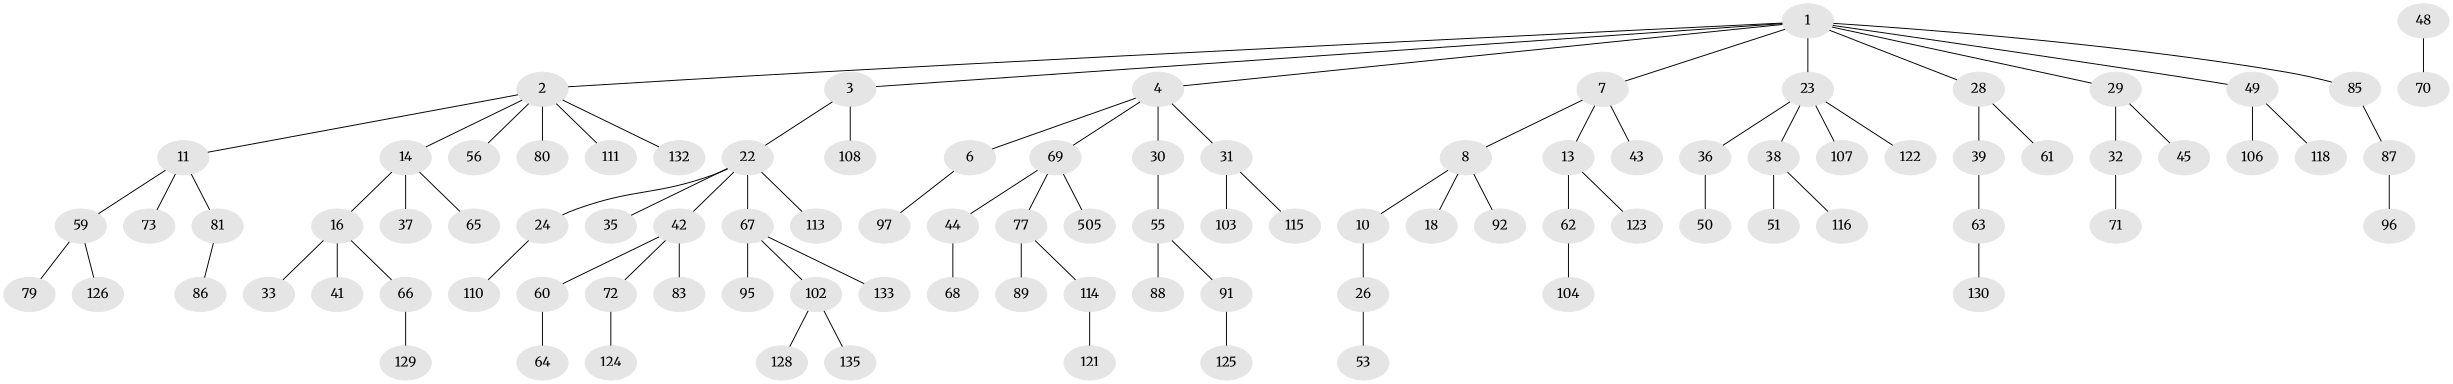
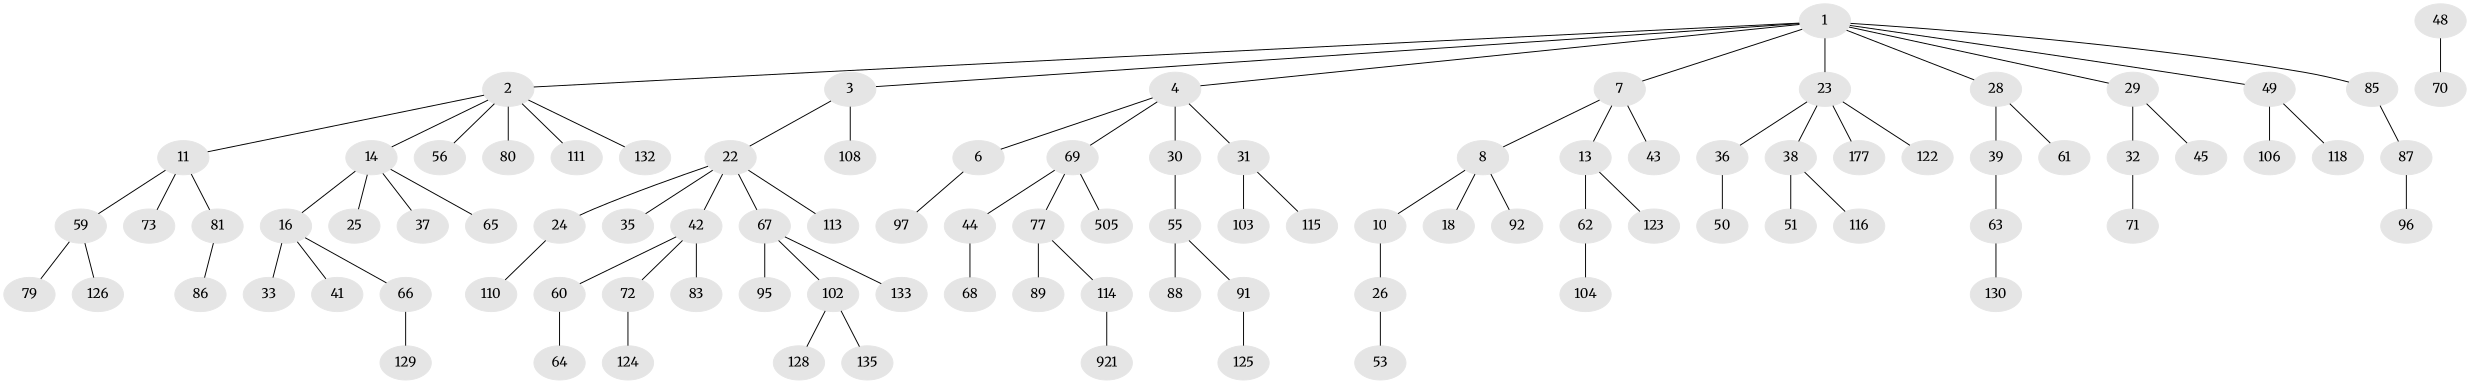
node "107": label "107" -> "177"
node "25": added
node "121": label "121" -> "921"
